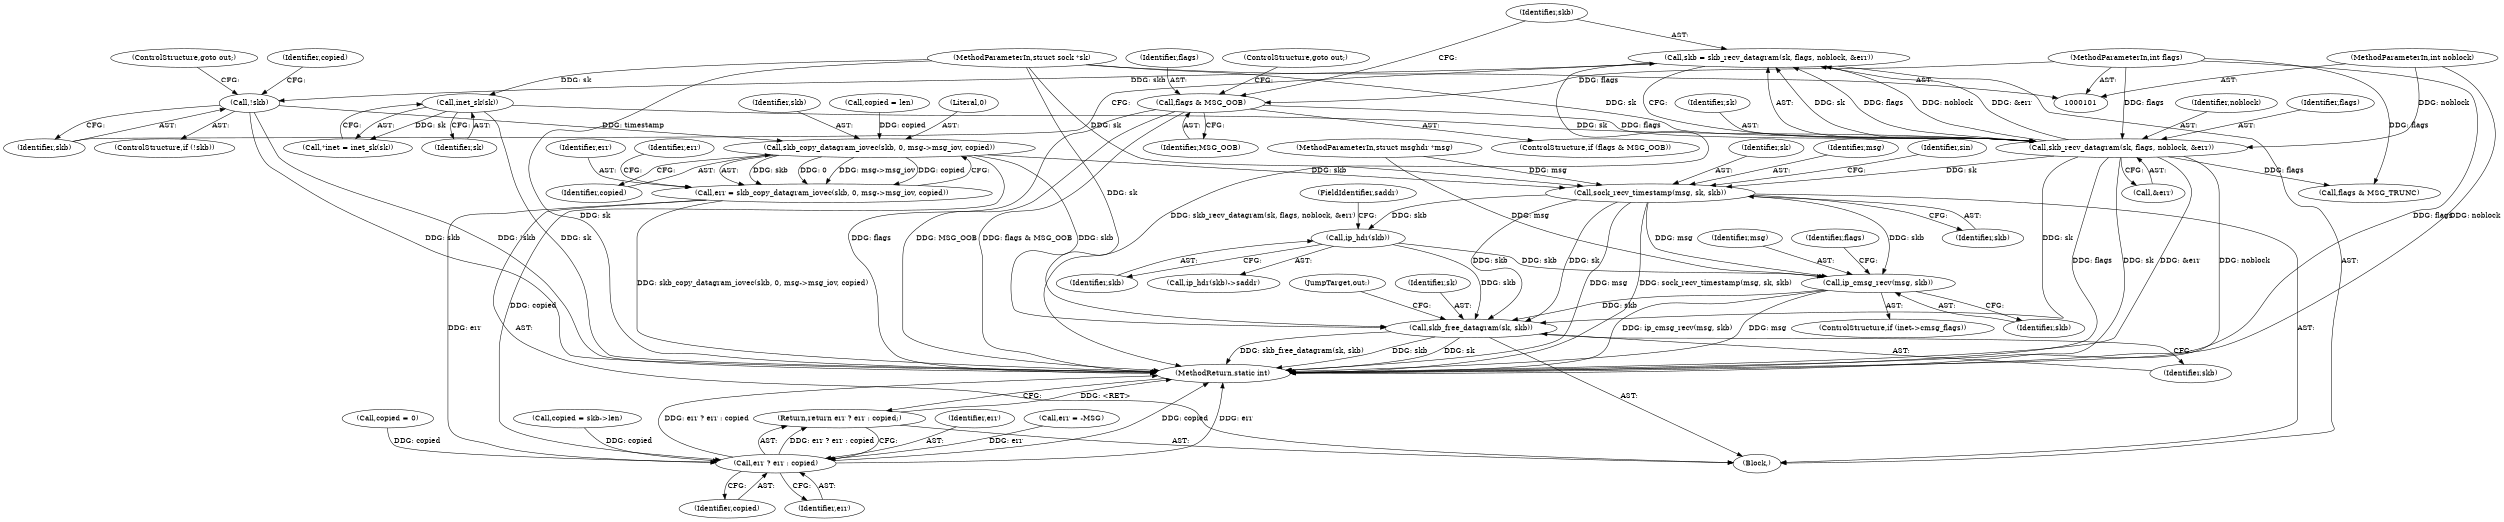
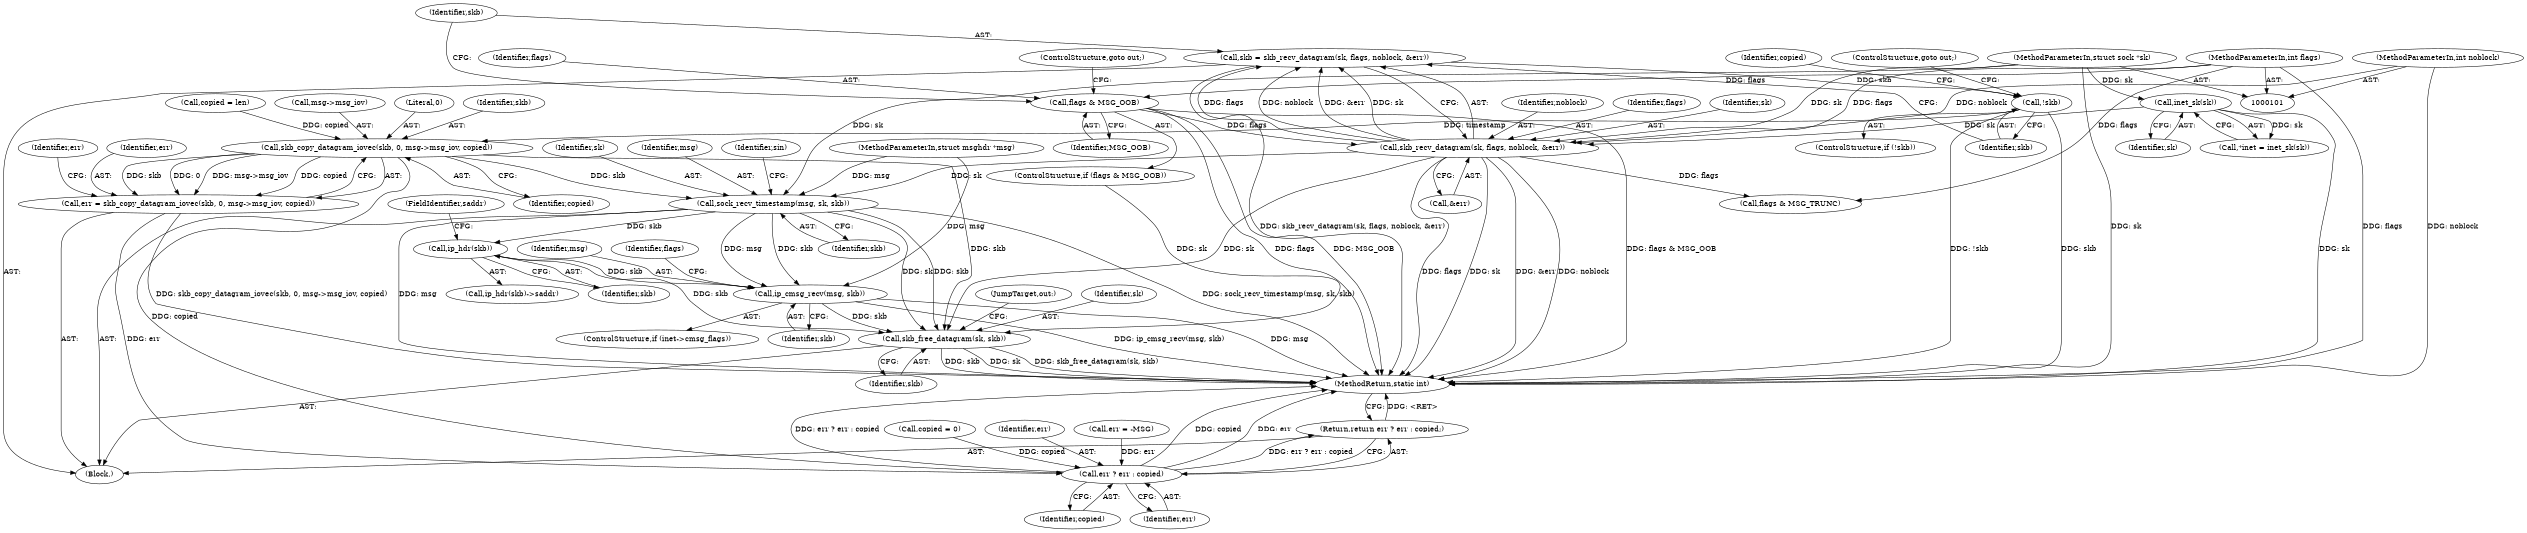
node "(Call,msg->msg_iov)": added
edge "(MethodParameterIn,struct sock *sk)" -> "(Call,skb_free_datagram(sk, skb))": now "(ControlStructure,if (flags & MSG_OOB))" -> "(Call,skb_free_datagram(sk, skb))"
node "(Call,copied = skb->len)": removed
